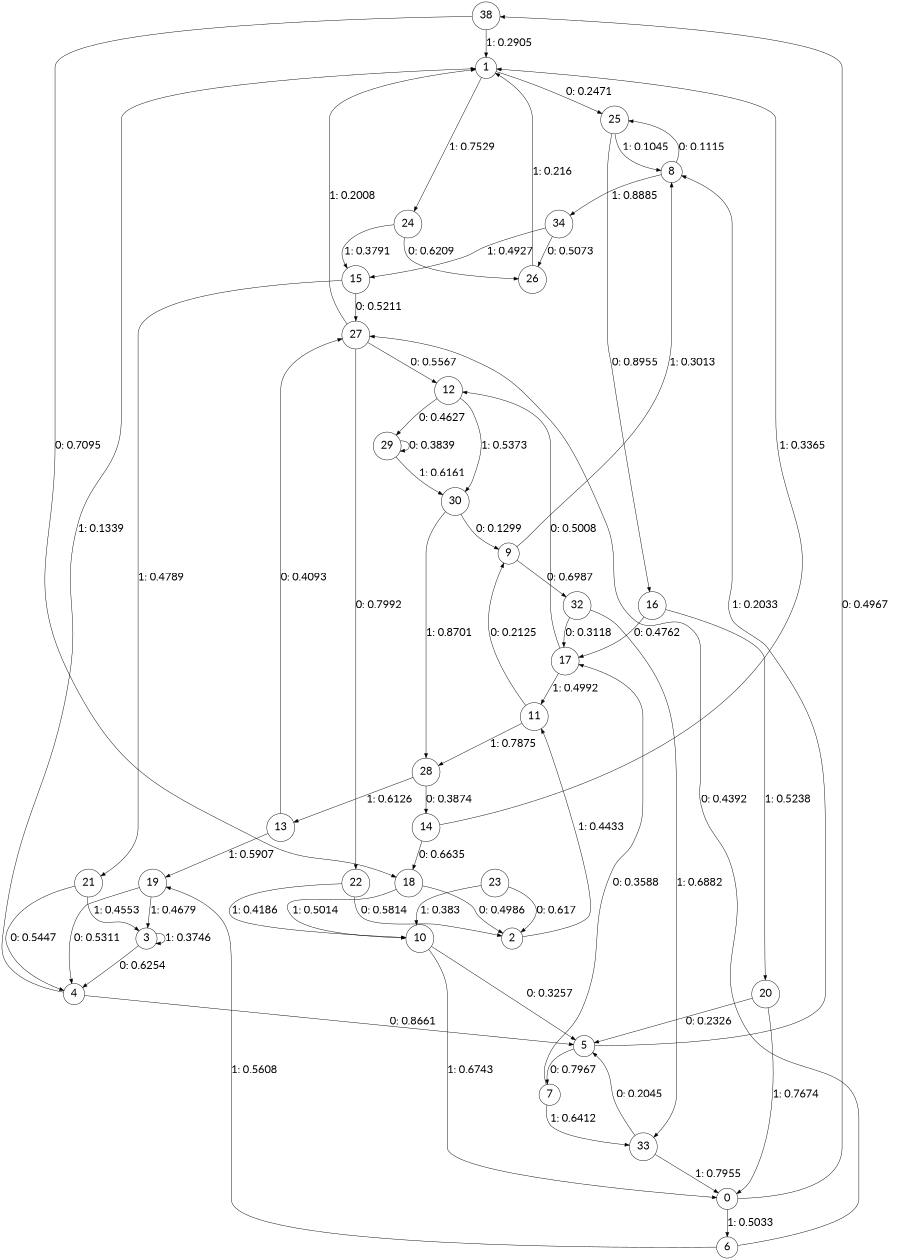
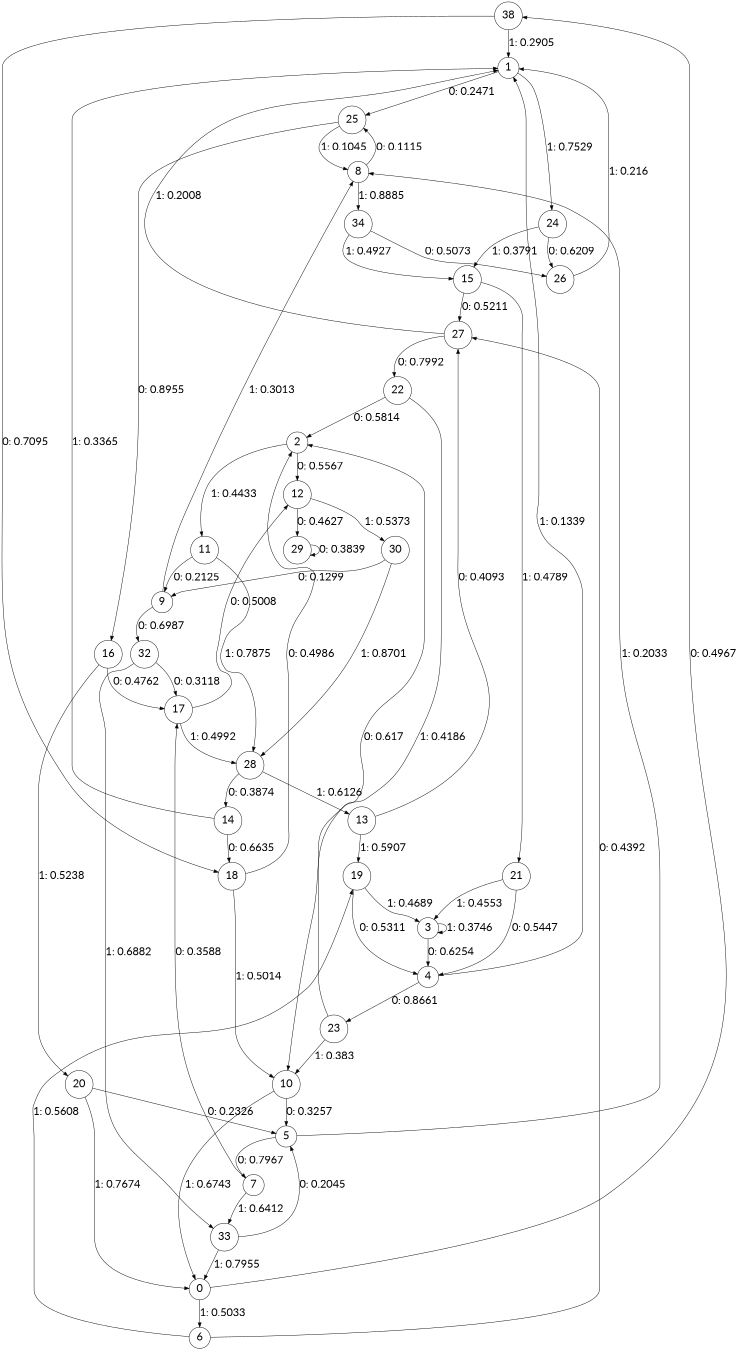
edge "27" -> "12": now "2" -> "12"
edge "29" -> "30": removed, label "1: 0.6161"
edge "17" -> "11": now "17" -> "28"
edge "19" -> "3": label "1: 0.4679   " -> "1: 0.4689   "
edge "4" -> "5": now "4" -> "23"
